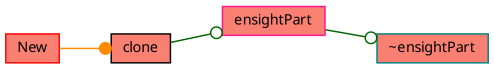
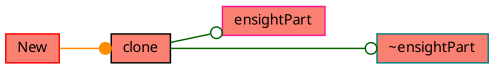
edge "ensightPart" -> "~ensightPart": now "clone" -> "~ensightPart"
